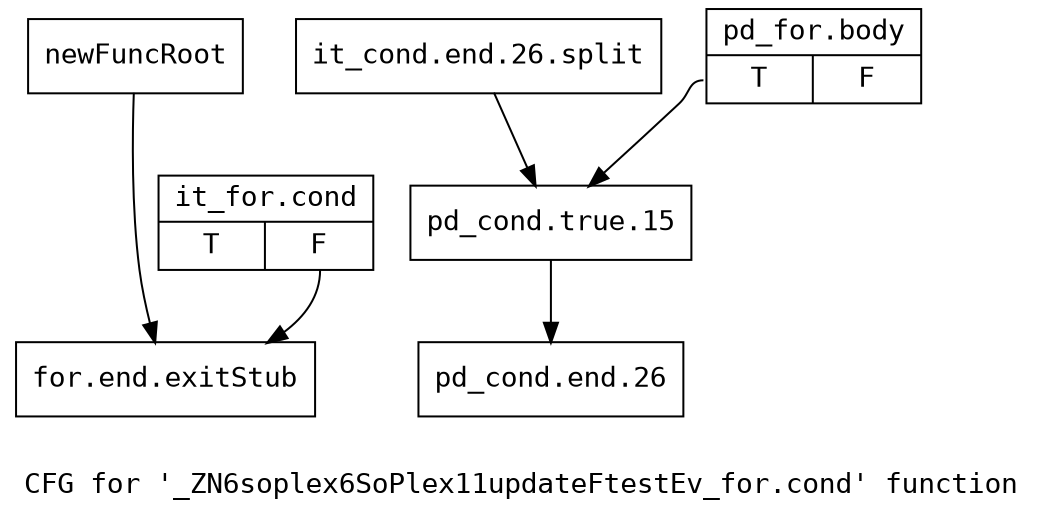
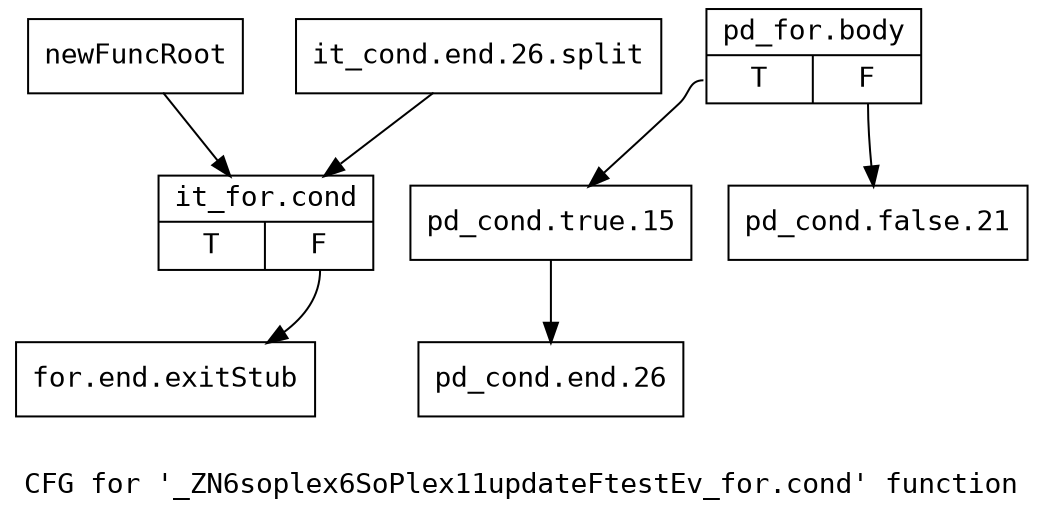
edge "it_cond.end.26.split" -> "pd_cond.true.15": now "it_cond.end.26.split" -> "it_for.cond"
edge "newFuncRoot" -> "for.end.exitStub": now "newFuncRoot" -> "it_for.cond"
node "pd_cond.false.21": added
